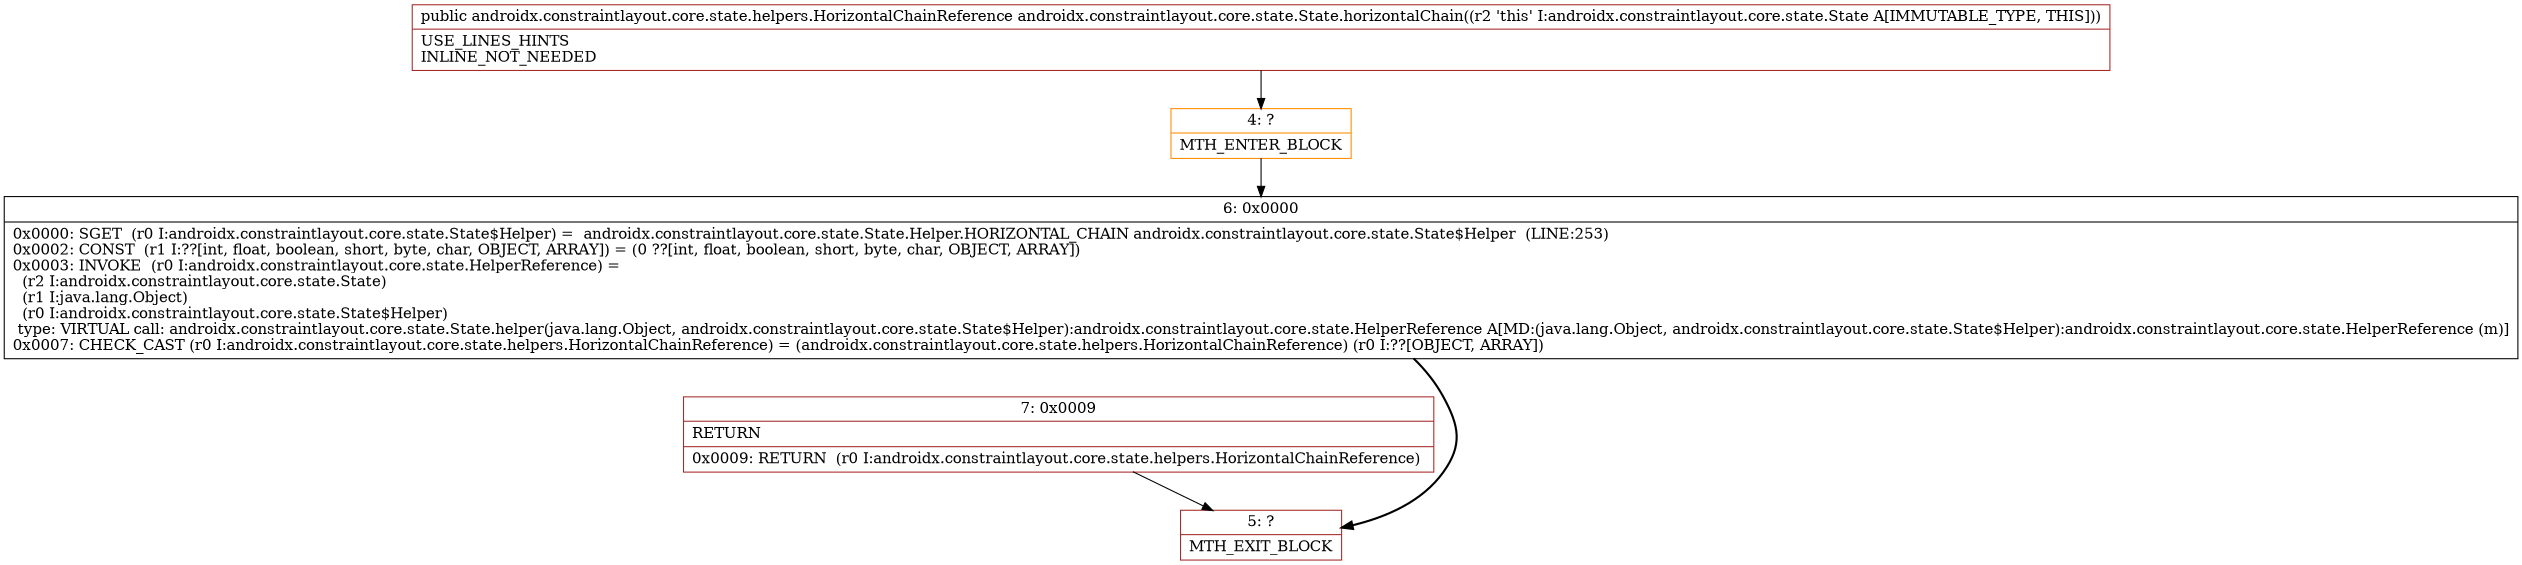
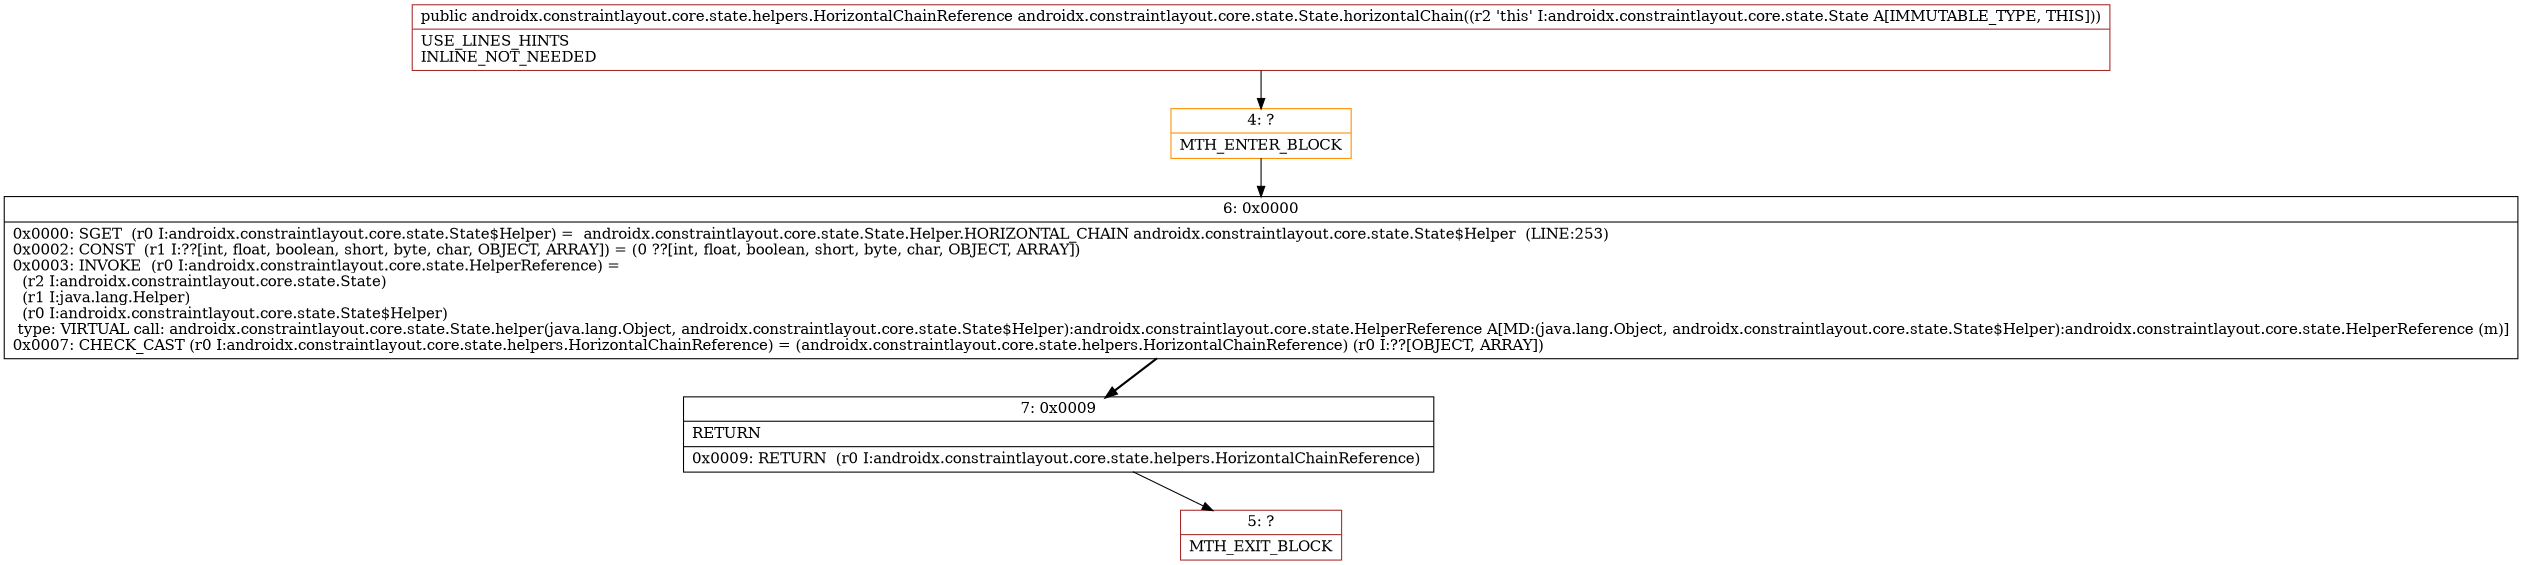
node "6: 0x0000": text "(r1 I:java.lang.Object)" -> "(r1 I:java.lang.Helper)"
node "7: 0x0009": color brown -> black
edge "6: 0x0000" -> "5: ?": now "6: 0x0000" -> "7: 0x0009"
